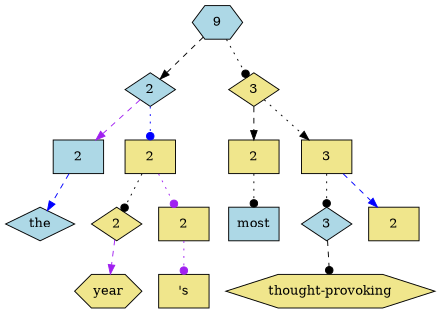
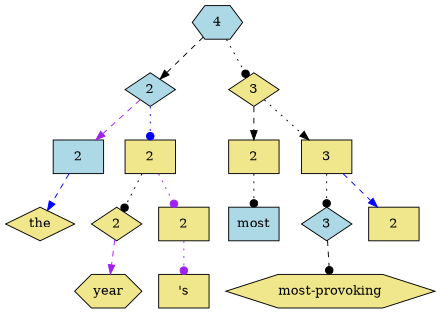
node "9": label "9" -> "4"
node "the": fillcolor lightblue -> khaki
node "thought-provoking": label "thought-provoking" -> "most-provoking"
